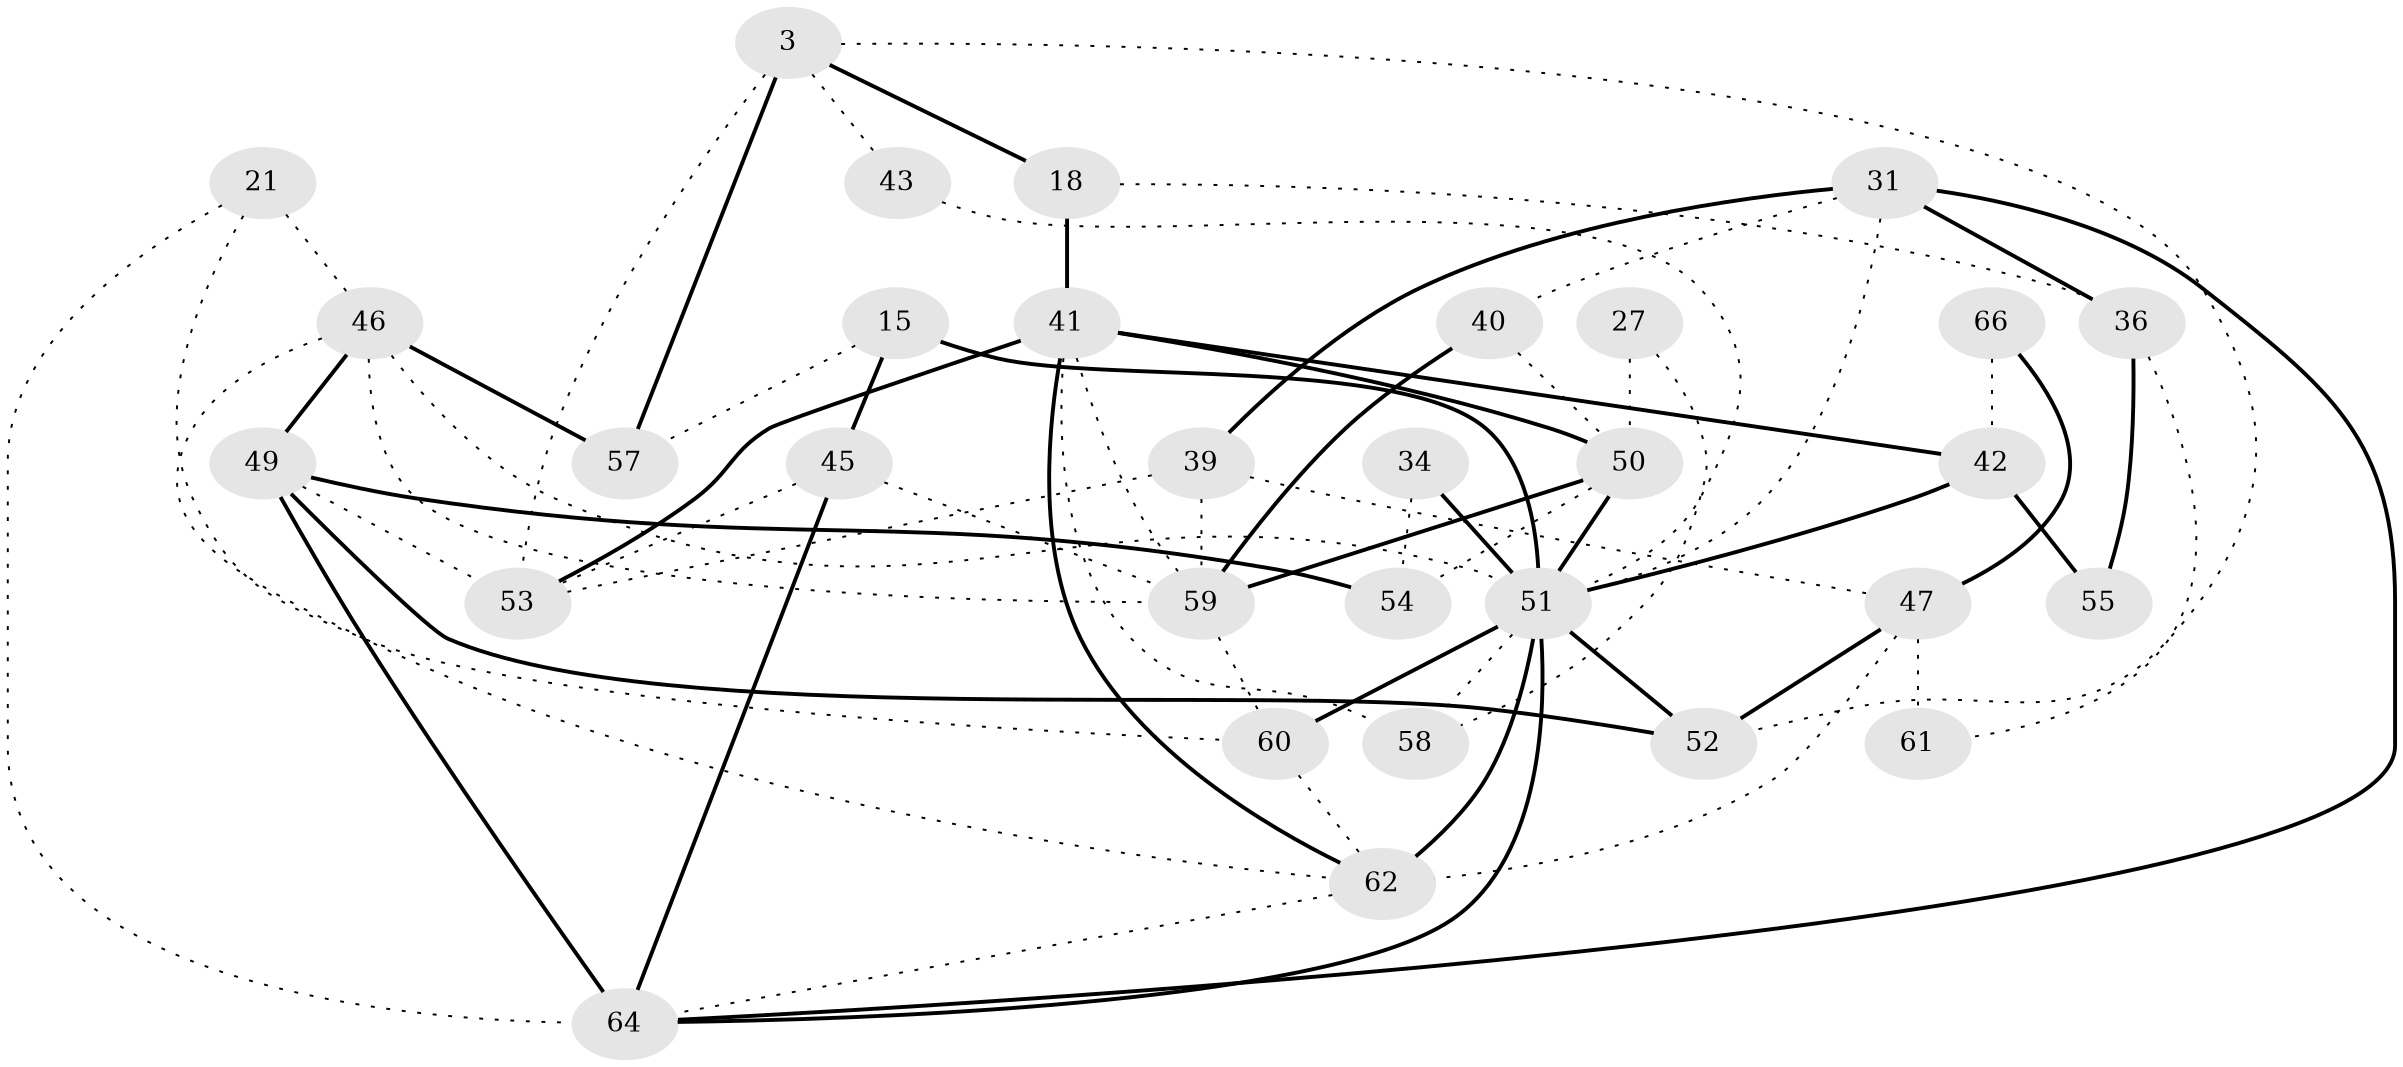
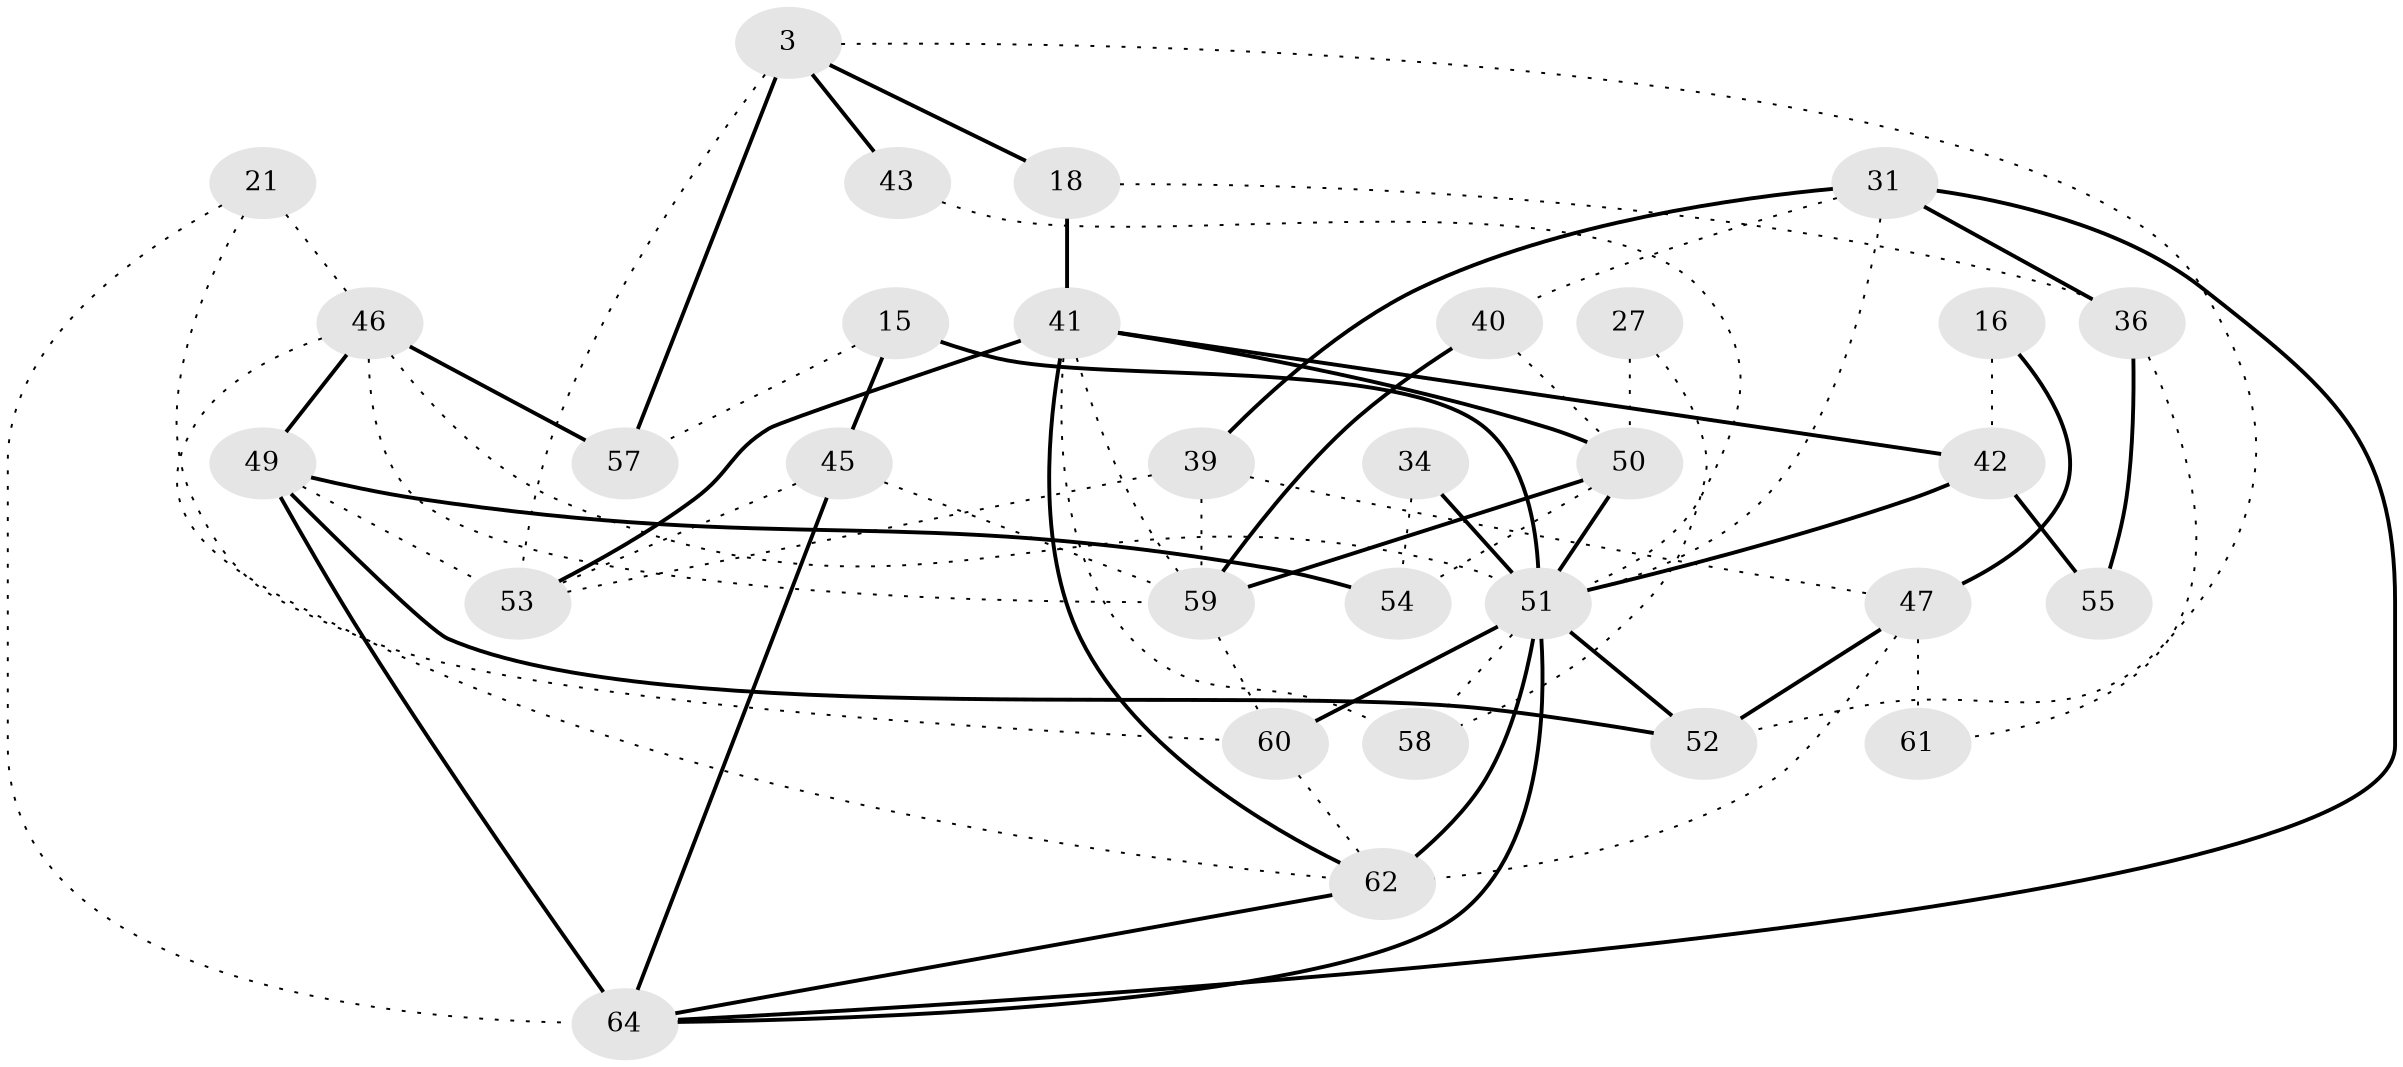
edge "3" -- "43": style dotted -> bold
node "66": label "66" -> "16"
edge "62" -- "64": style dotted -> bold
